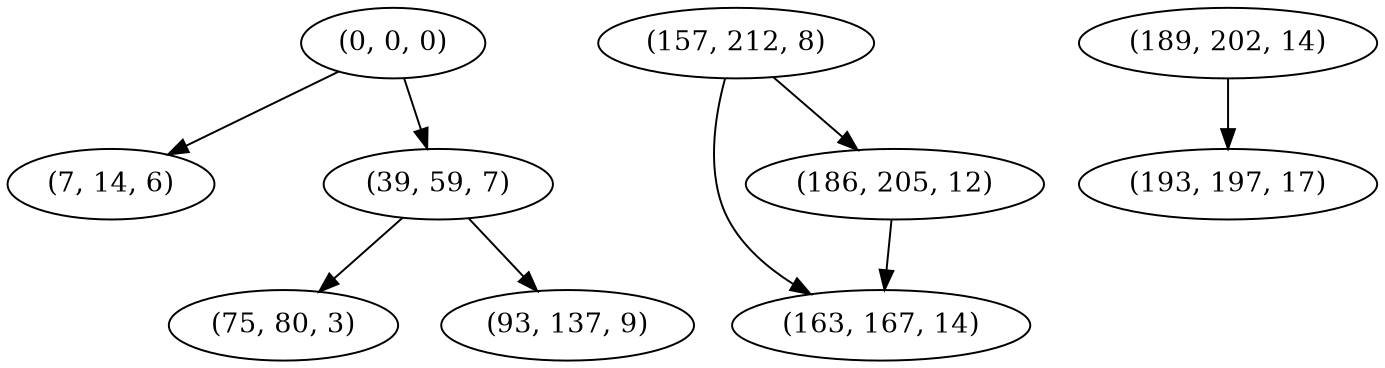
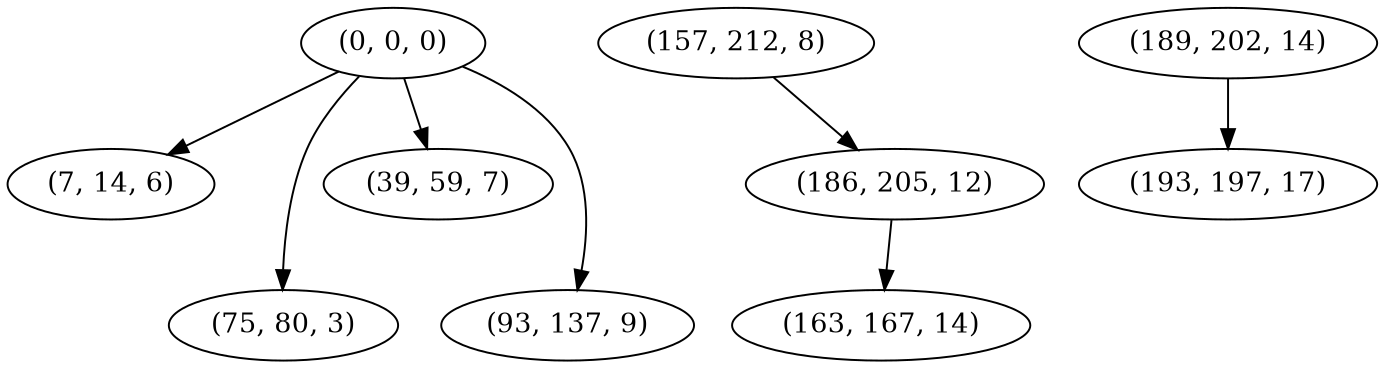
edge "(157, 212, 8)" -> "(163, 167, 14)": removed
edge "(39, 59, 7)" -> "(75, 80, 3)": now "(0, 0, 0)" -> "(75, 80, 3)"
edge "(39, 59, 7)" -> "(93, 137, 9)": now "(0, 0, 0)" -> "(93, 137, 9)"
